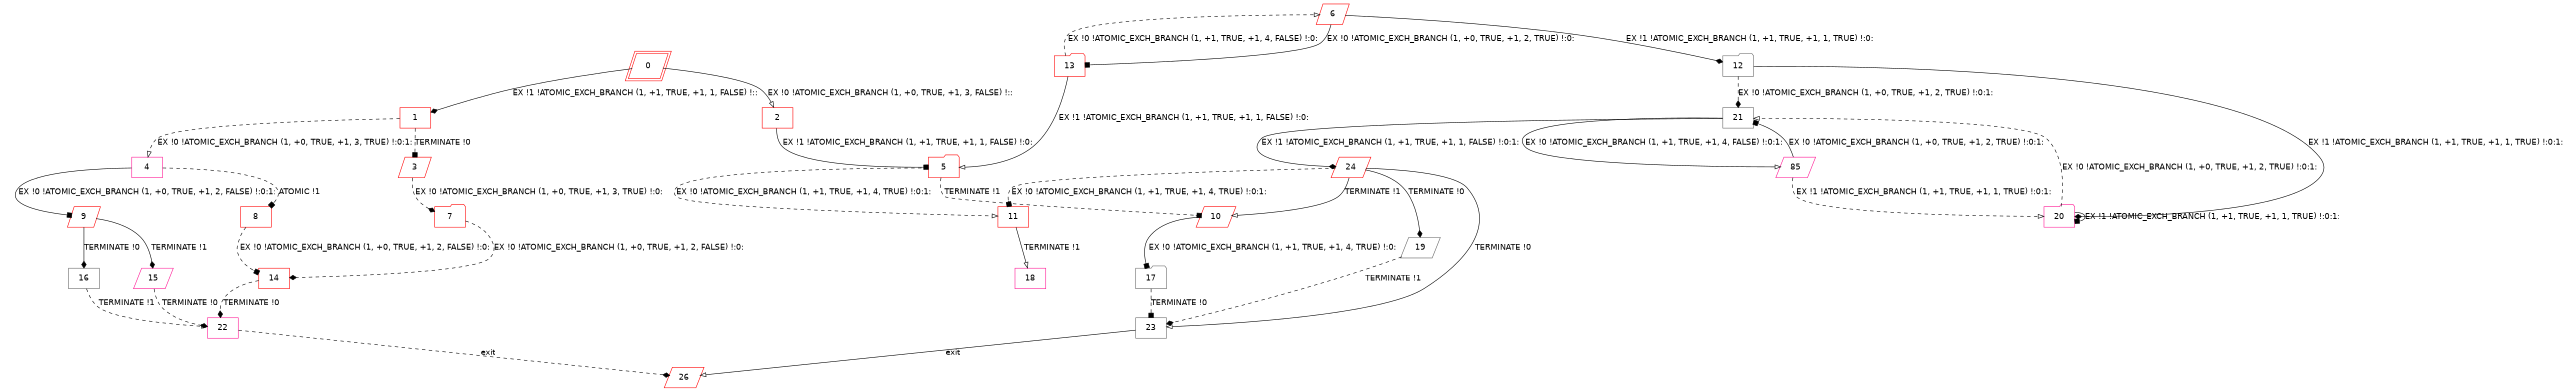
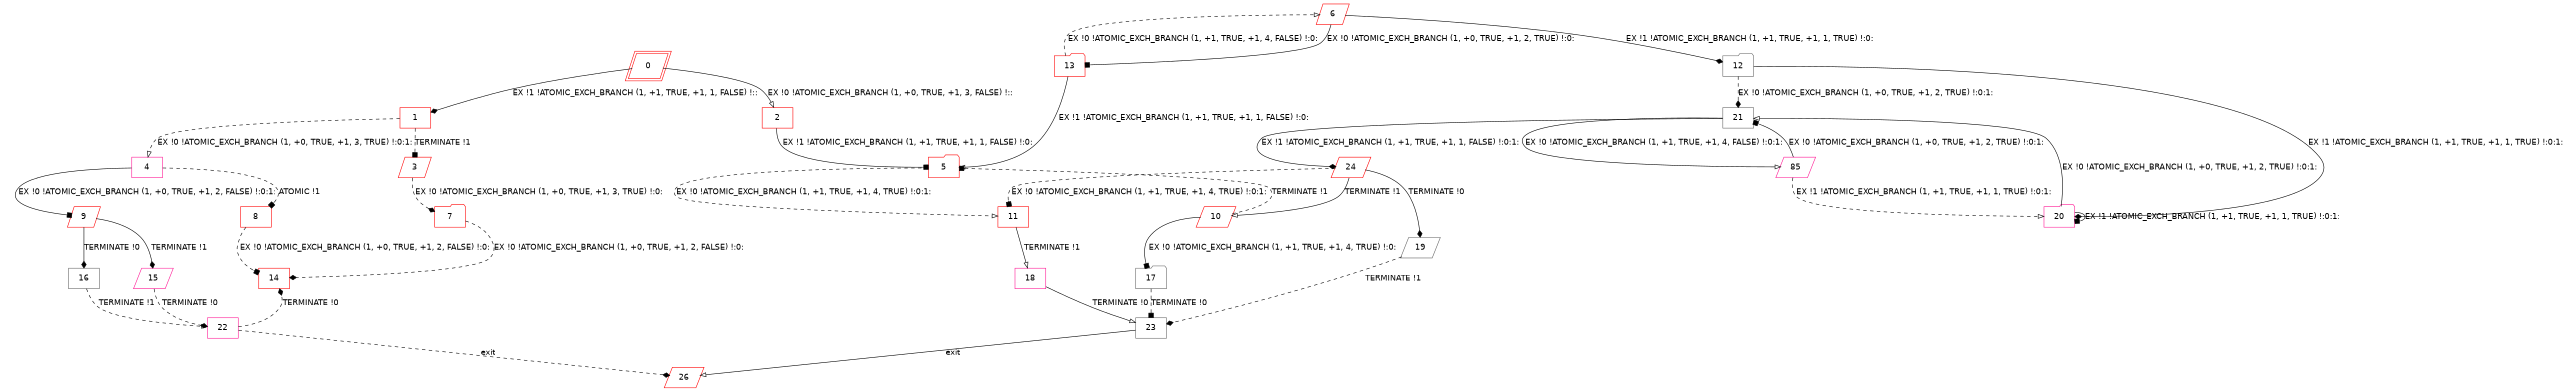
edge "20" -> "21": style dashed -> solid
edge "1" -> "3": label "TERMINATE !0" -> "TERMINATE !1"
edge "5" -> "10": reversed
edge "14" -> "22": reversed
edge "24" -> "23": now "18" -> "23"
